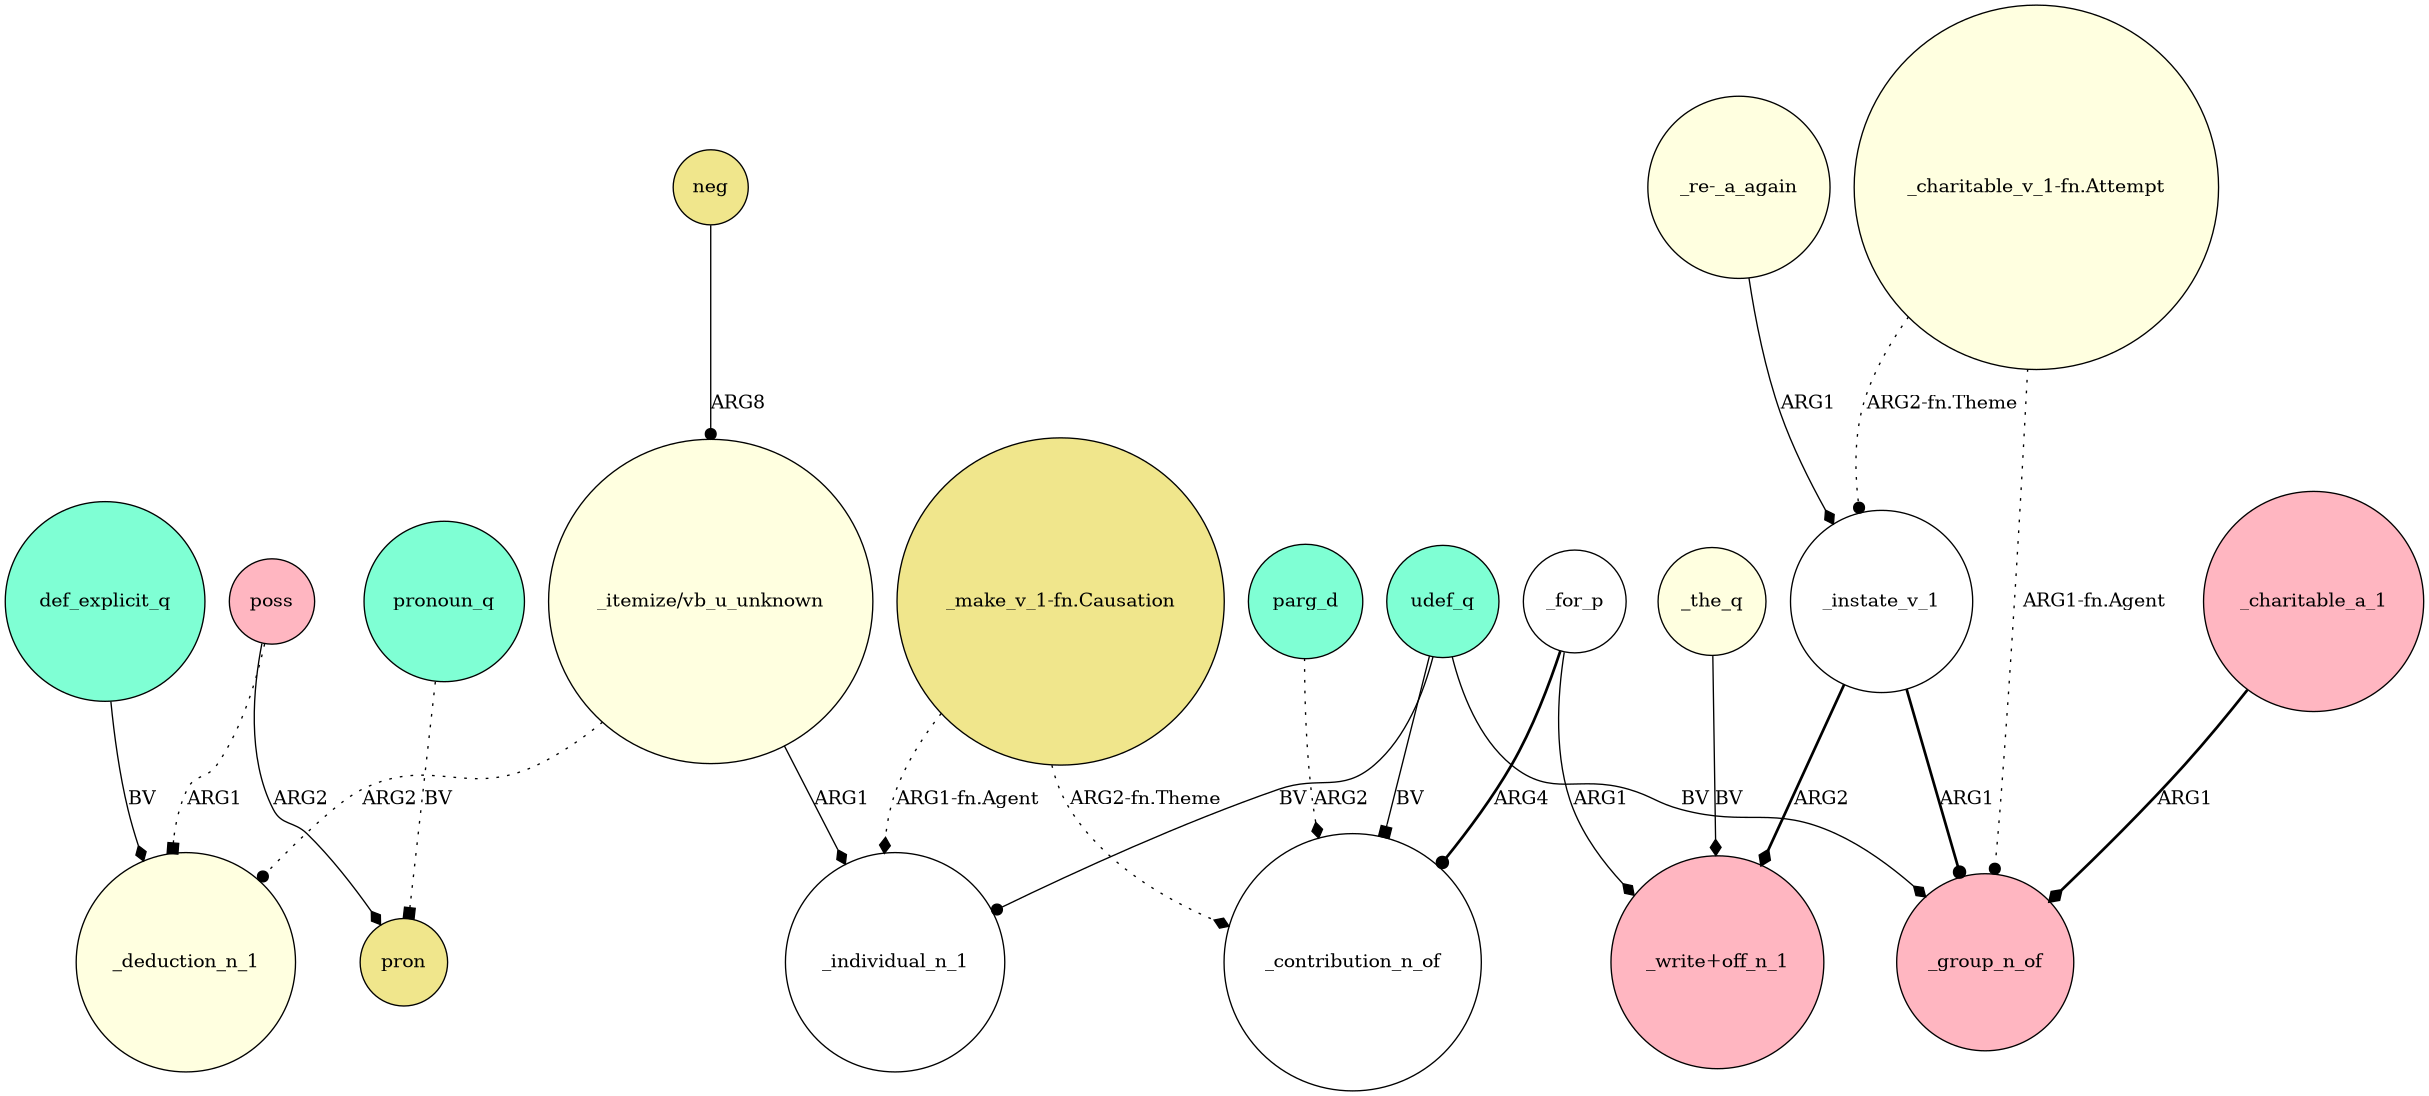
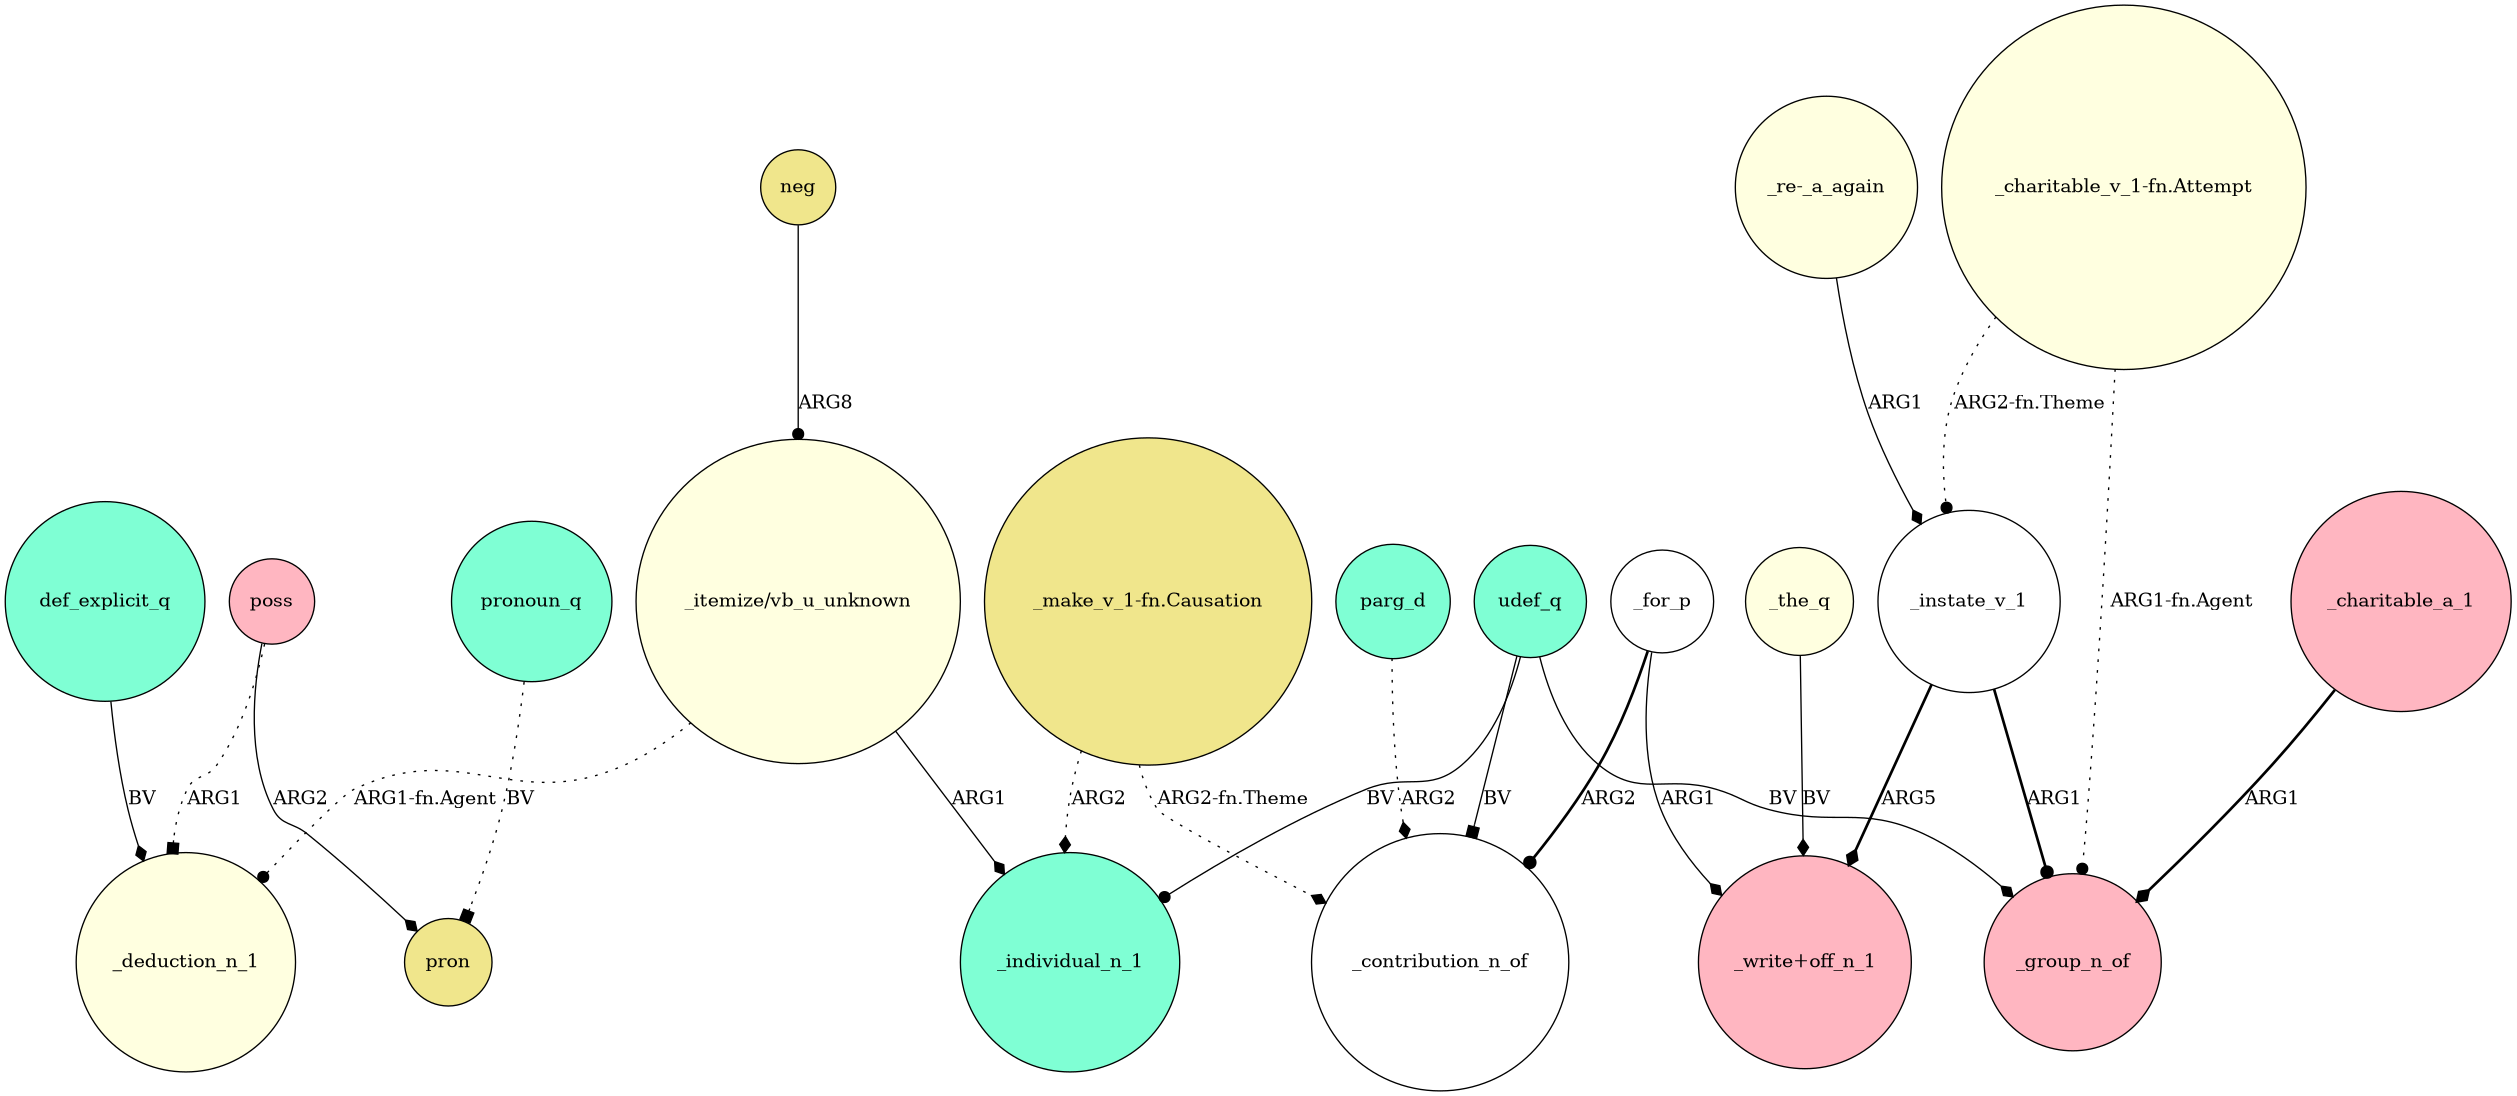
edge "_itemize/vb_u_unknown" -> "_deduction_n_1": label "ARG2" -> "ARG1-fn.Agent"
edge "_make_v_1-fn.Causation" -> "_individual_n_1": label "ARG1-fn.Agent" -> "ARG2"
edge "_for_p" -> "_contribution_n_of": label "ARG4" -> "ARG2"
edge "_instate_v_1" -> "_write+off_n_1": label "ARG2" -> "ARG5"
node "_individual_n_1": fillcolor white -> aquamarine
